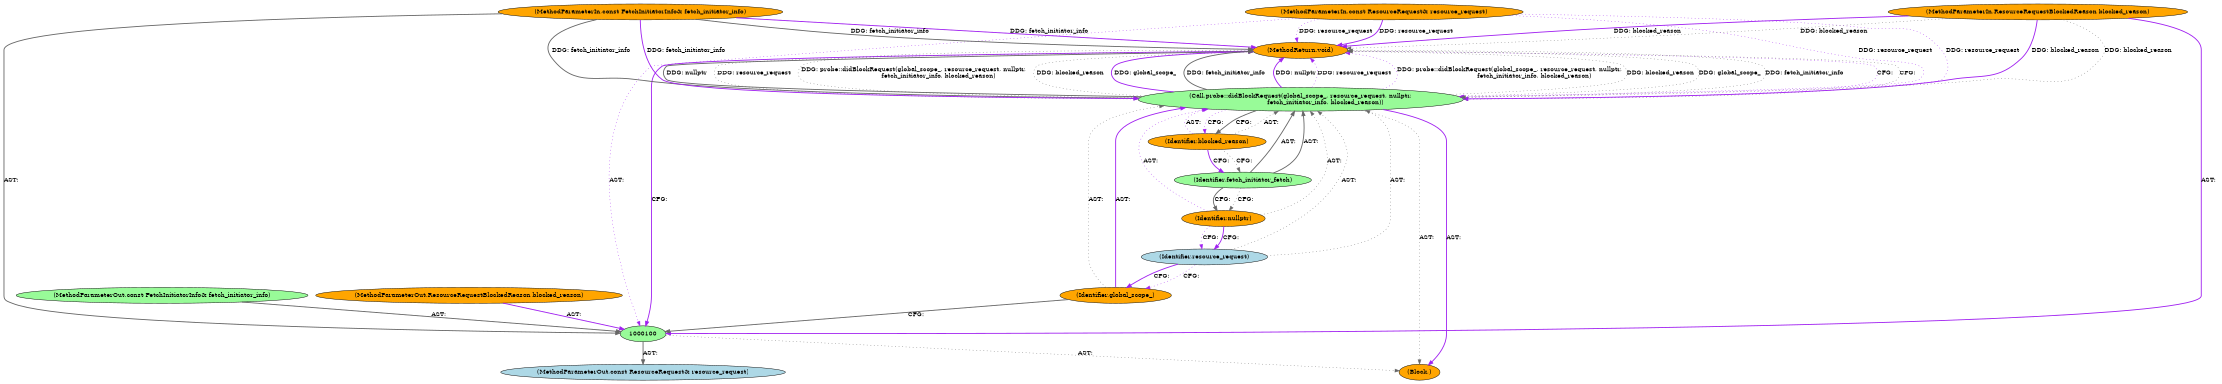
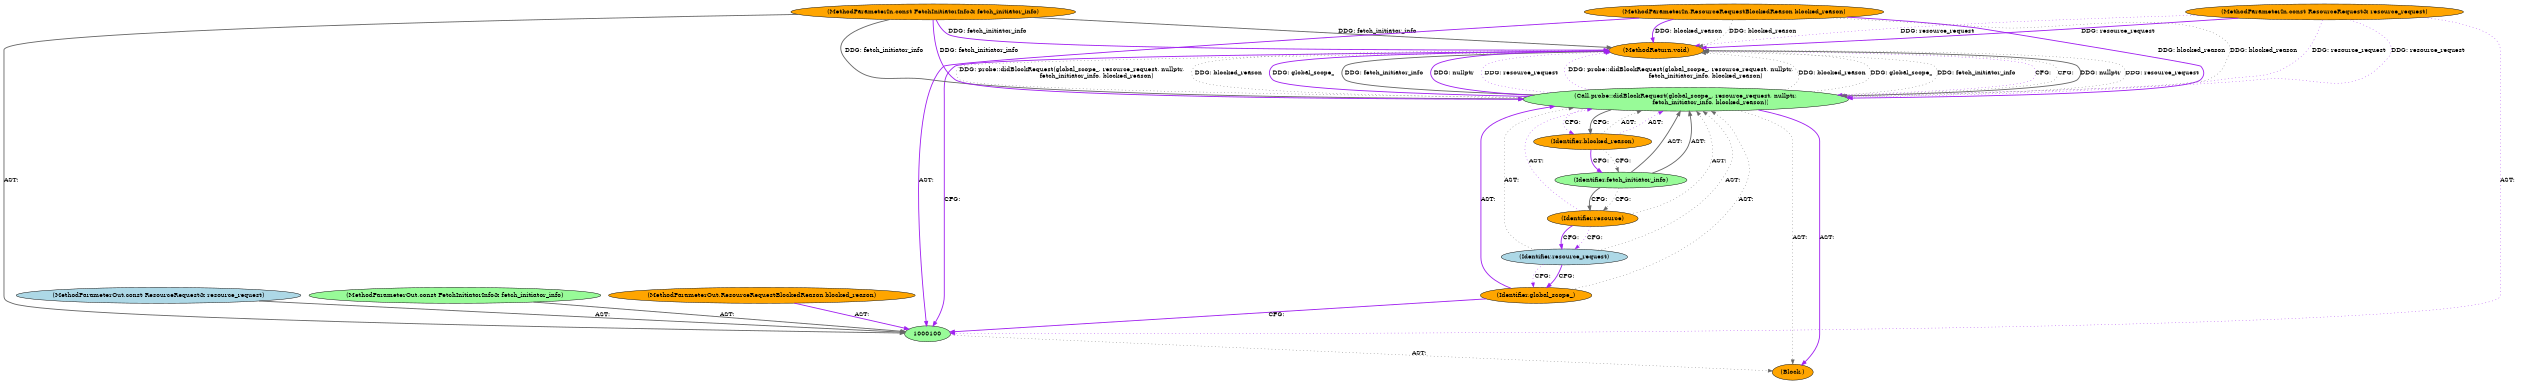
node "(Identifier,fetch_initiator_fetch)": label "(Identifier,fetch_initiator_fetch)" -> "(Identifier,fetch_initiator_info)"
node "(Identifier,nullptr)": label "(Identifier,nullptr)" -> "(Identifier,resource)"
edge "(Identifier,global_scope_)" -> "1000100": color gray40 -> purple
edge "1000100" -> "(MethodParameterOut,const ResourceRequest& resource_request)": reversed
